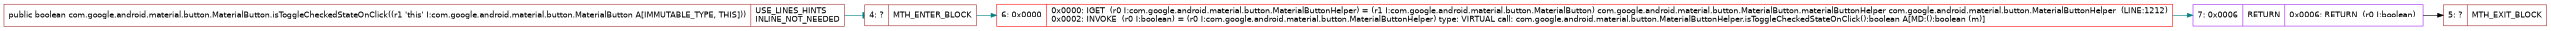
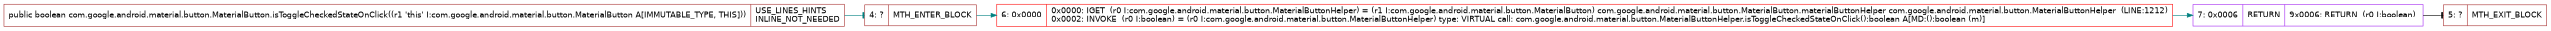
node "7: 0x0006": text "0x0006: RETURN  (r0 I:boolean)" -> "9x0006: RETURN  (r0 I:boolean)"
edge "7: 0x0006" -> "5: ?": arrowhead normal -> tee
